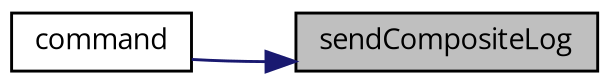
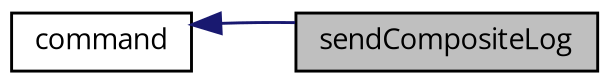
edge "command" -> "sendCompositeLog": reversed
